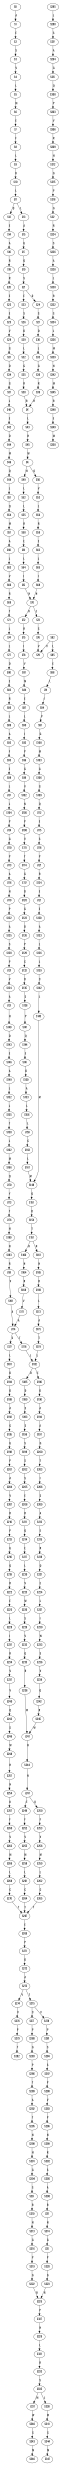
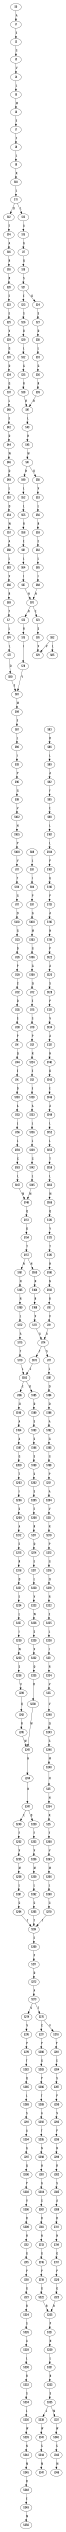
edge "S85" -> "S88": removed, label "E"
edge "S80" -> "S83": now "S80" -> "S81"
edge "S282" -> "S285": added, label "Q"
